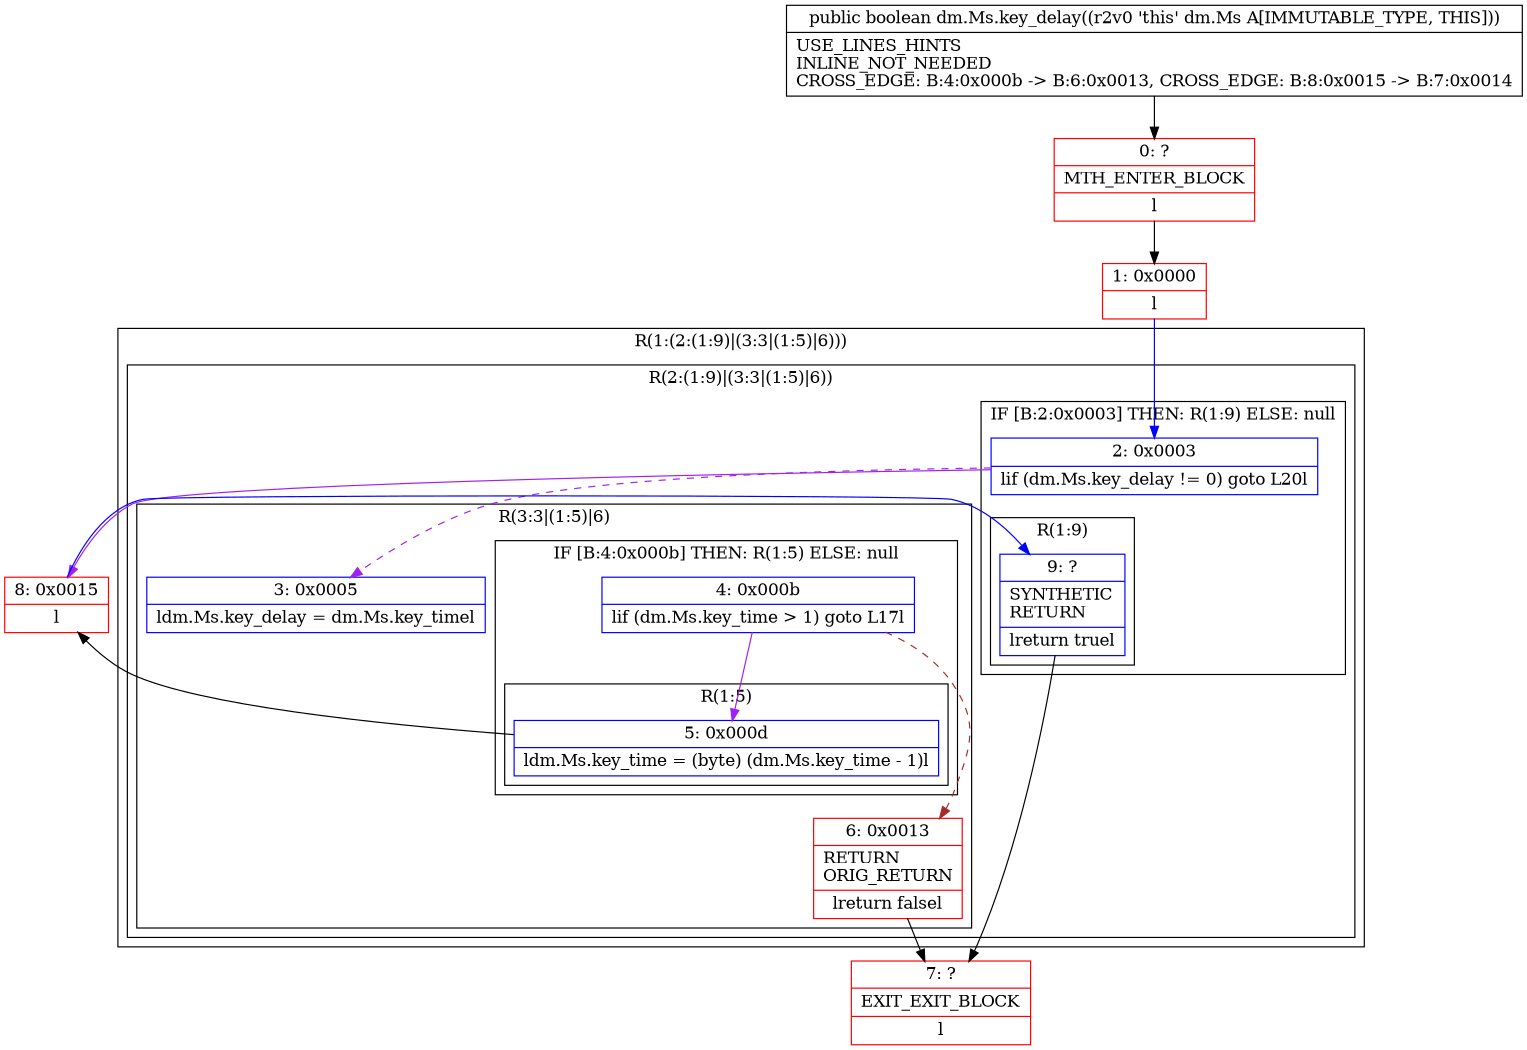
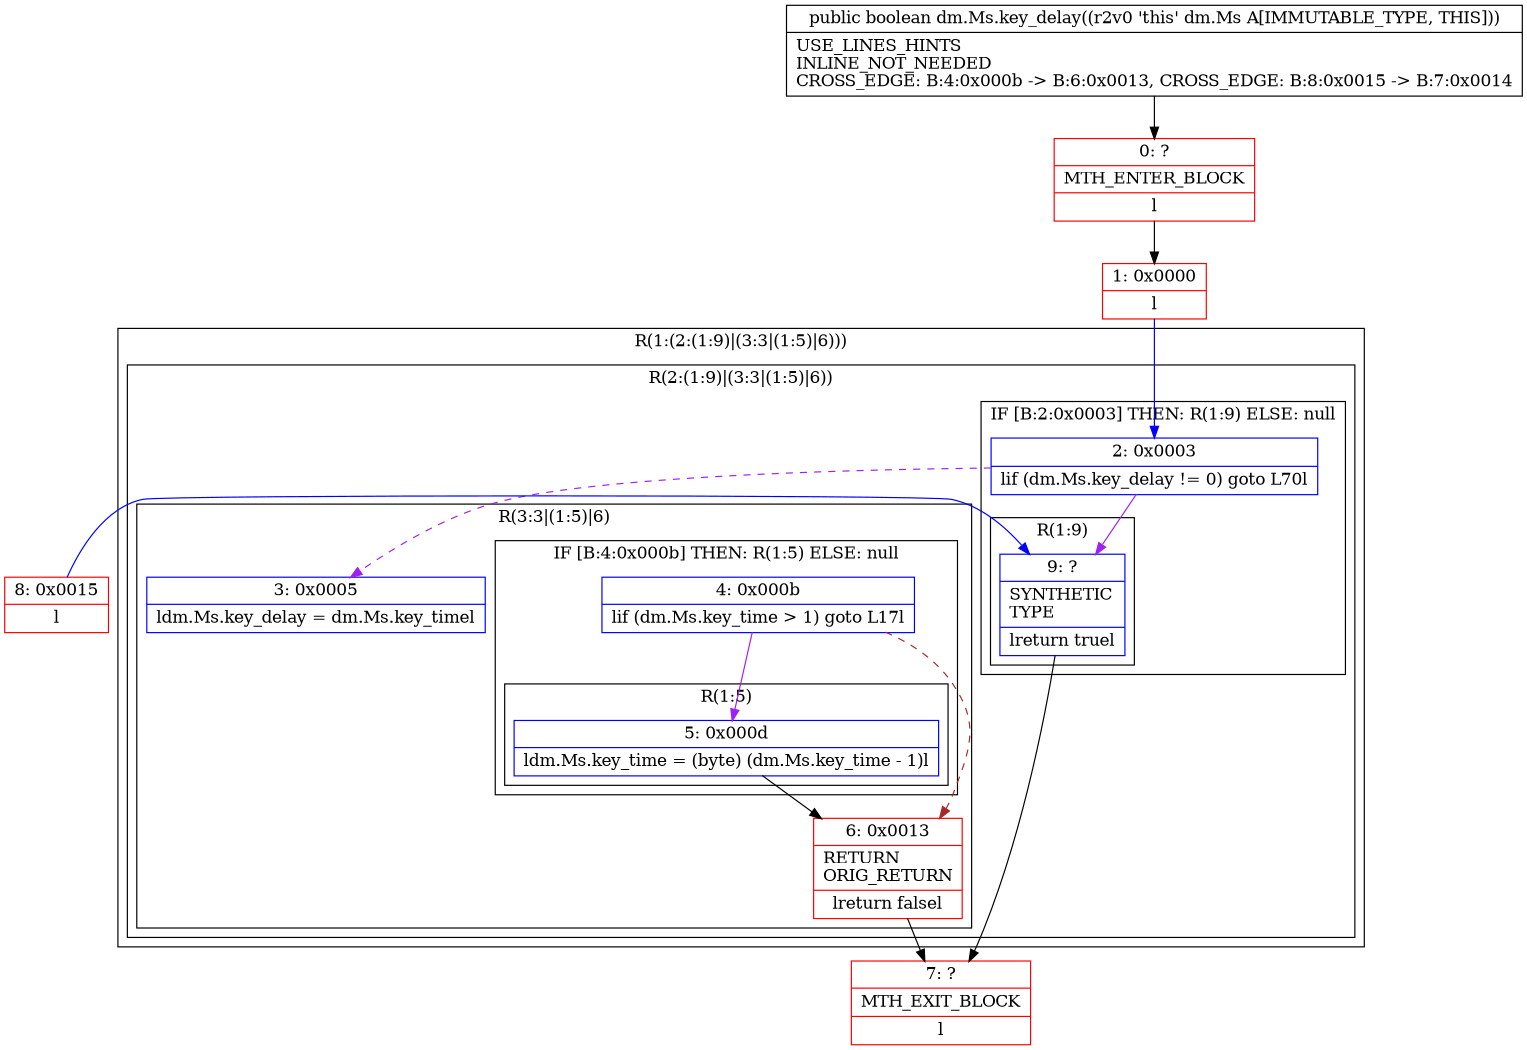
edge "2: 0x0003" -> "8: 0x0015": now "2: 0x0003" -> "9: ?"
node "2: 0x0003": text "lif (dm.Ms.key_delay != 0) goto L20l" -> "lif (dm.Ms.key_delay != 0) goto L70l"
node "9: ?": text "RETURN" -> "TYPE"
edge "5: 0x000d" -> "8: 0x0015": now "5: 0x000d" -> "6: 0x0013"
node "7: ?": text "EXIT_EXIT_BLOCK" -> "MTH_EXIT_BLOCK"
